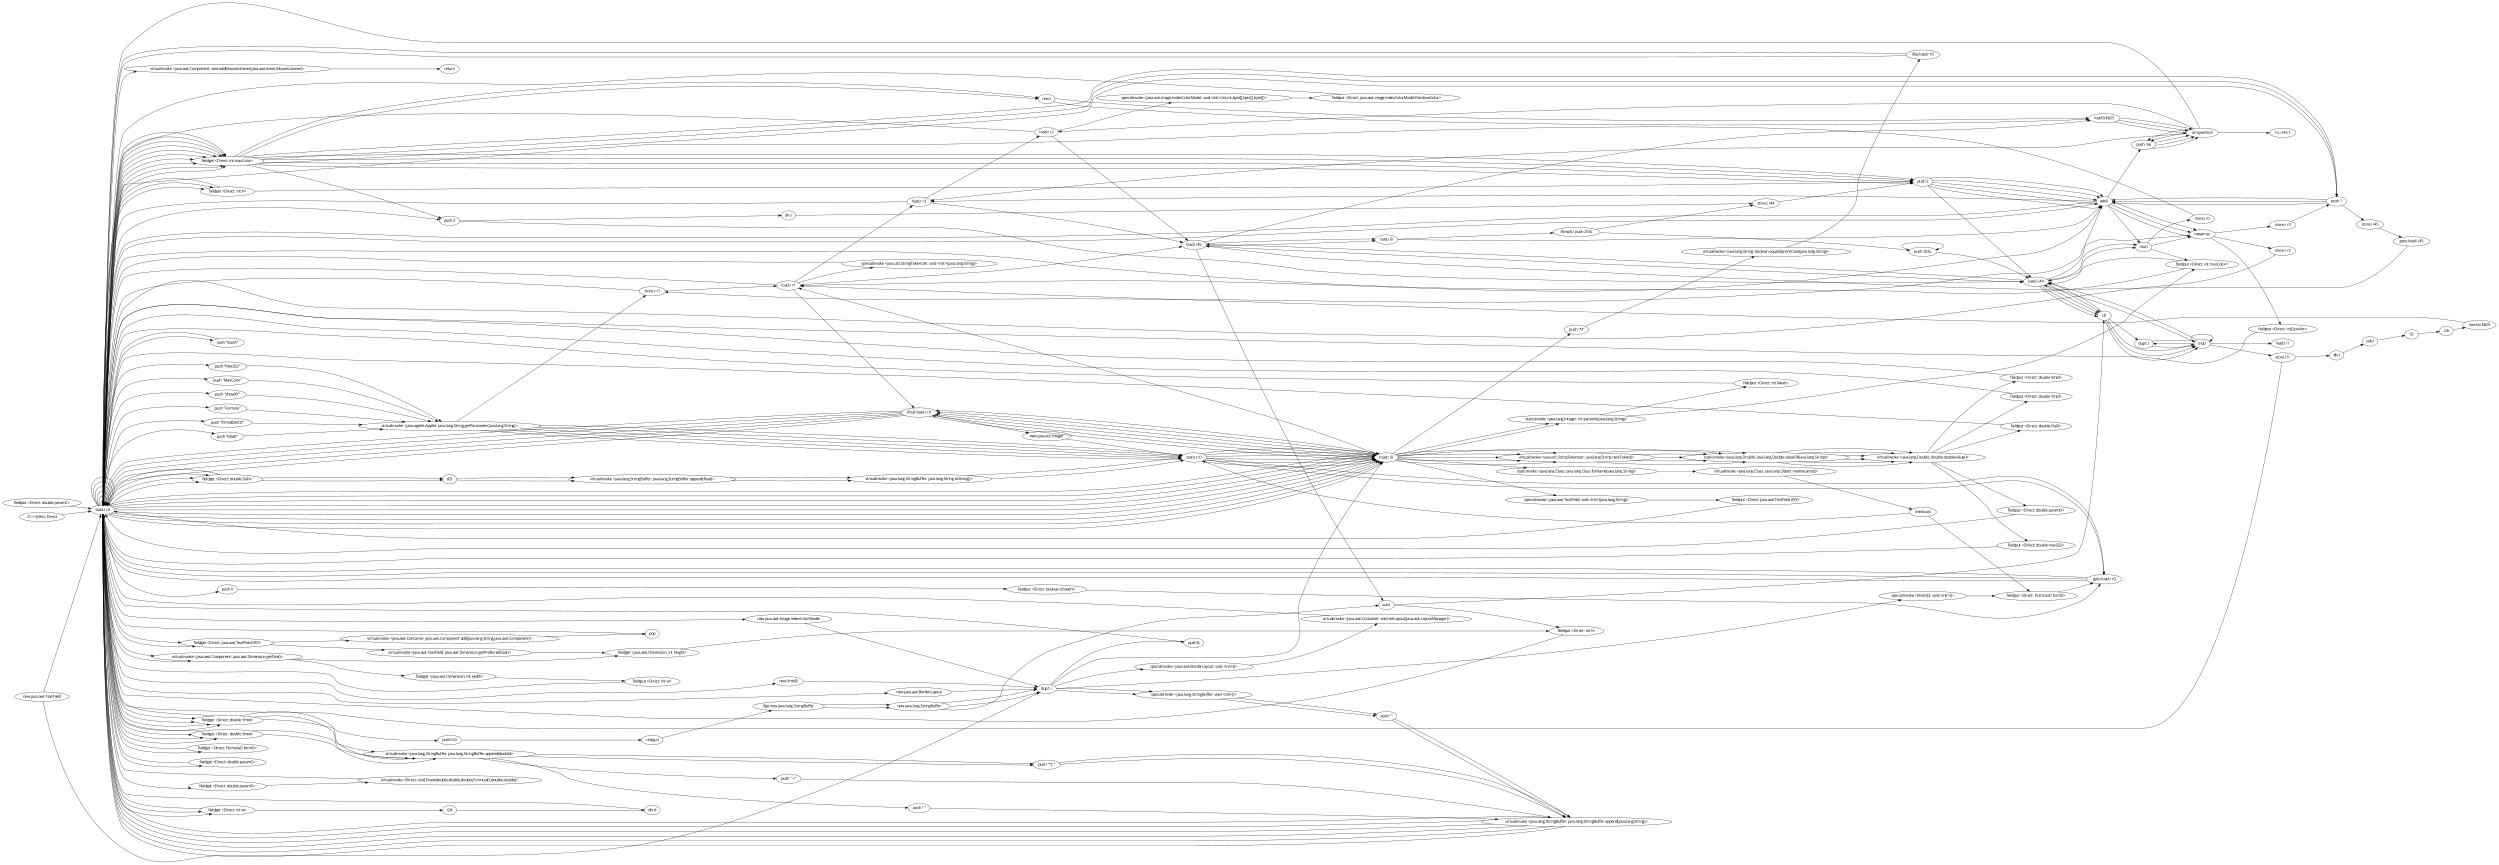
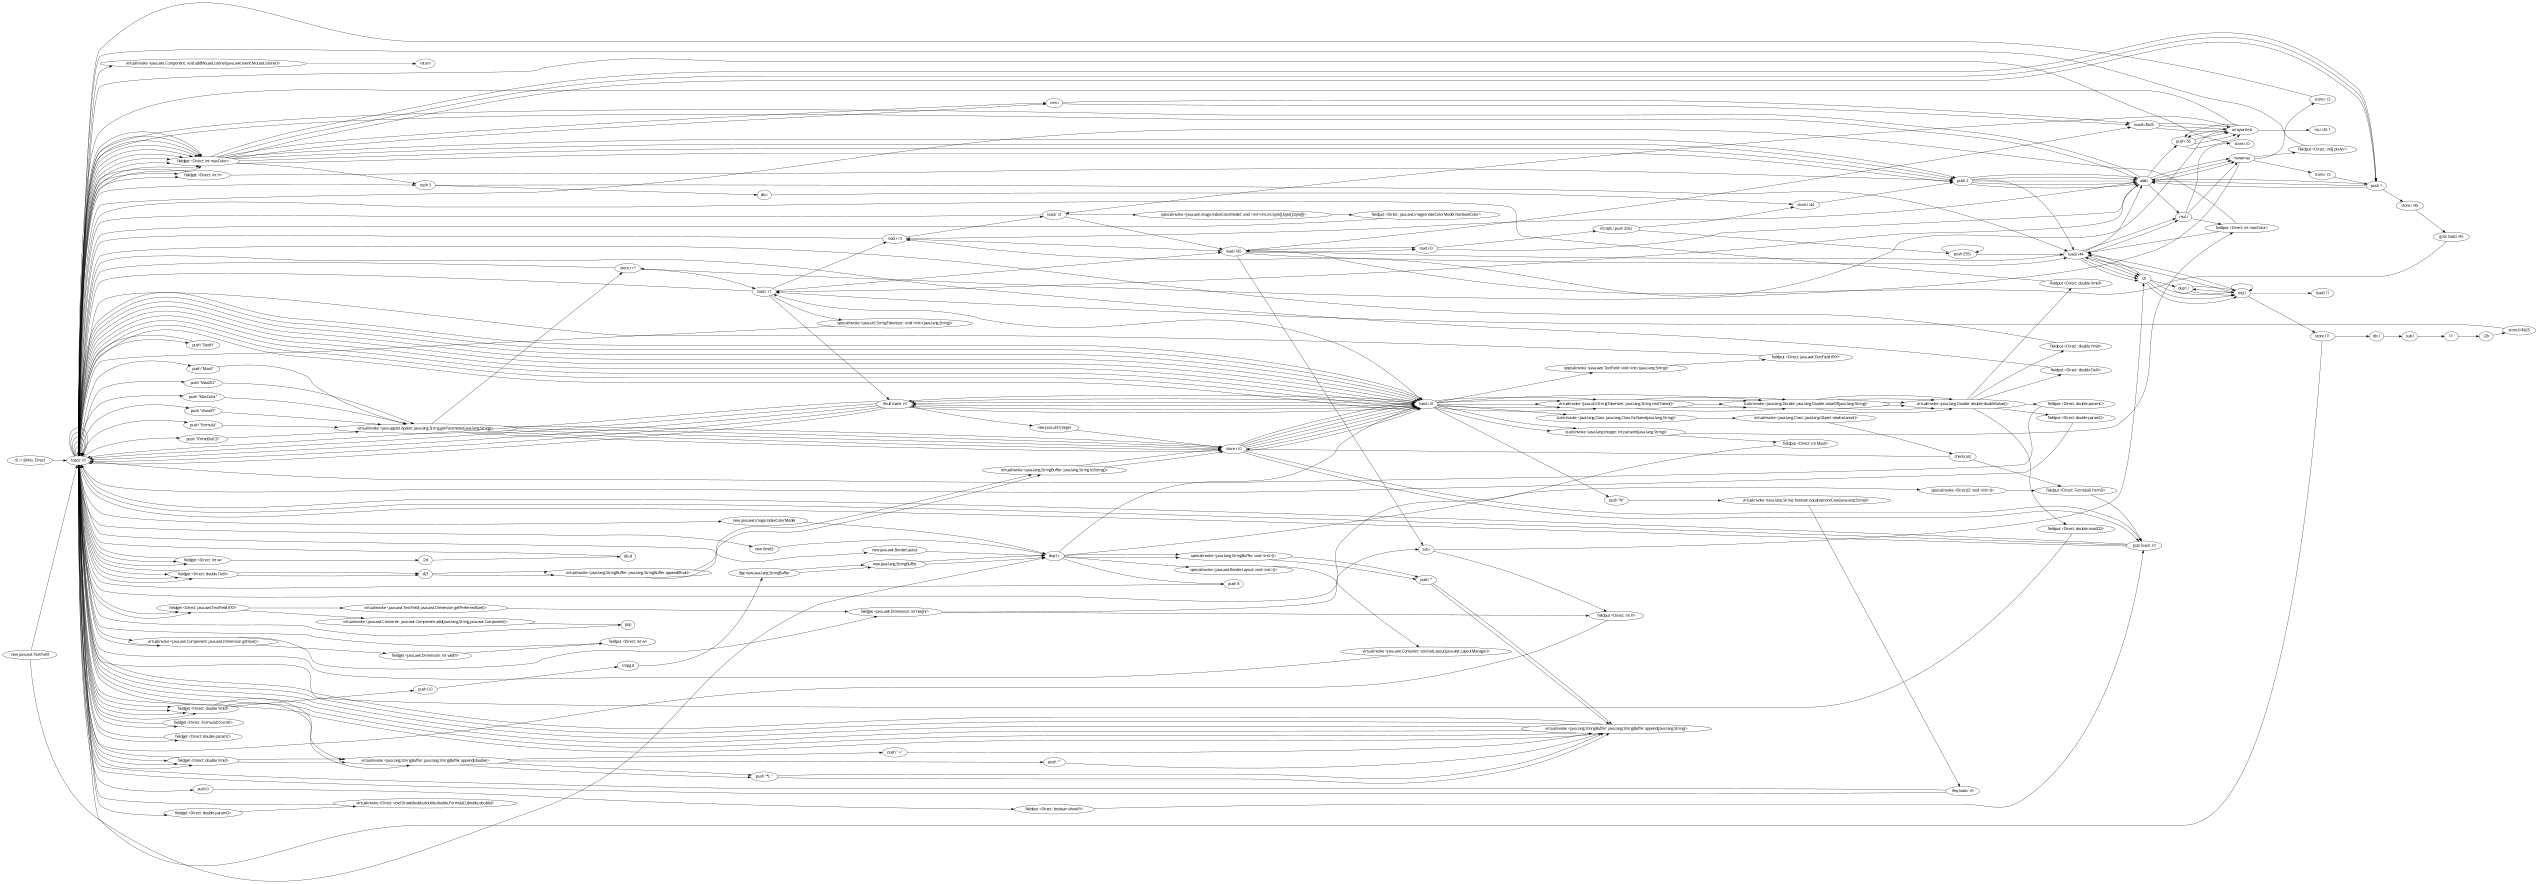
edge "virtualinvoke <java.lang.Double: double doubleValue()>" -> "fieldput <Direct: double paramC>": added
edge "new java.lang.StringBuffer" -> "sub.i": now "fieldget <java.awt.Dimension: int height>" -> "sub.i"
